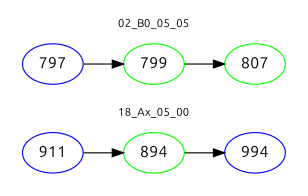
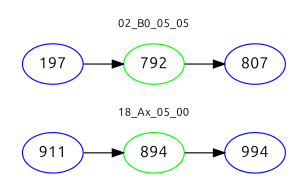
node "797": label "797" -> "197"
node "799": label "799" -> "792"
node "807": color green -> blue
